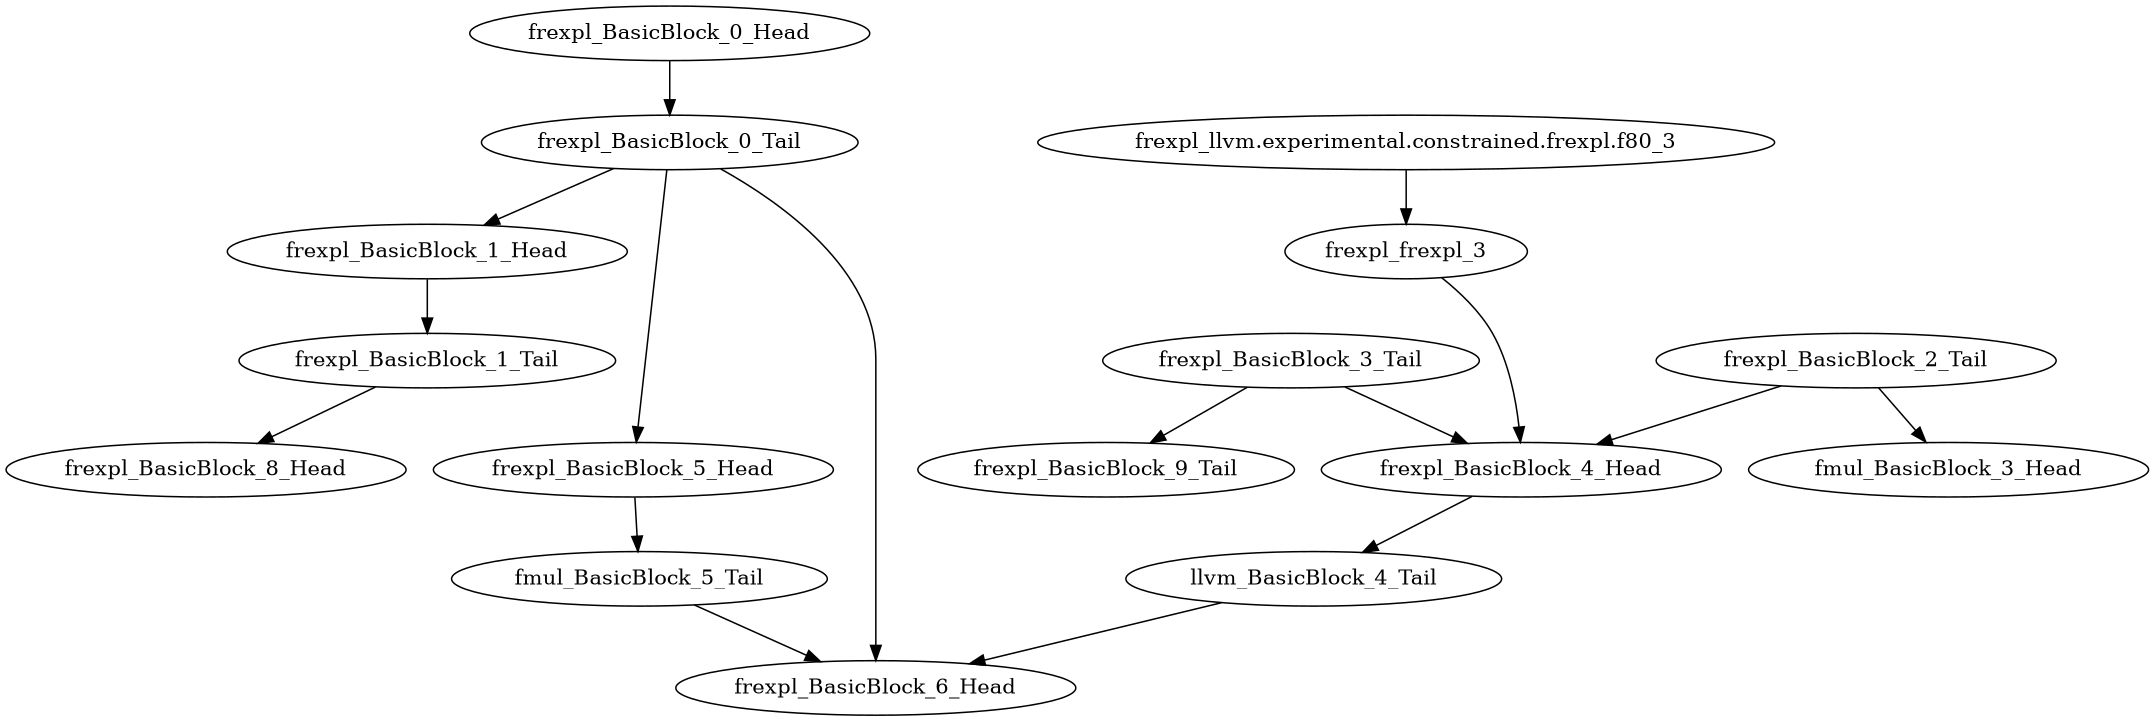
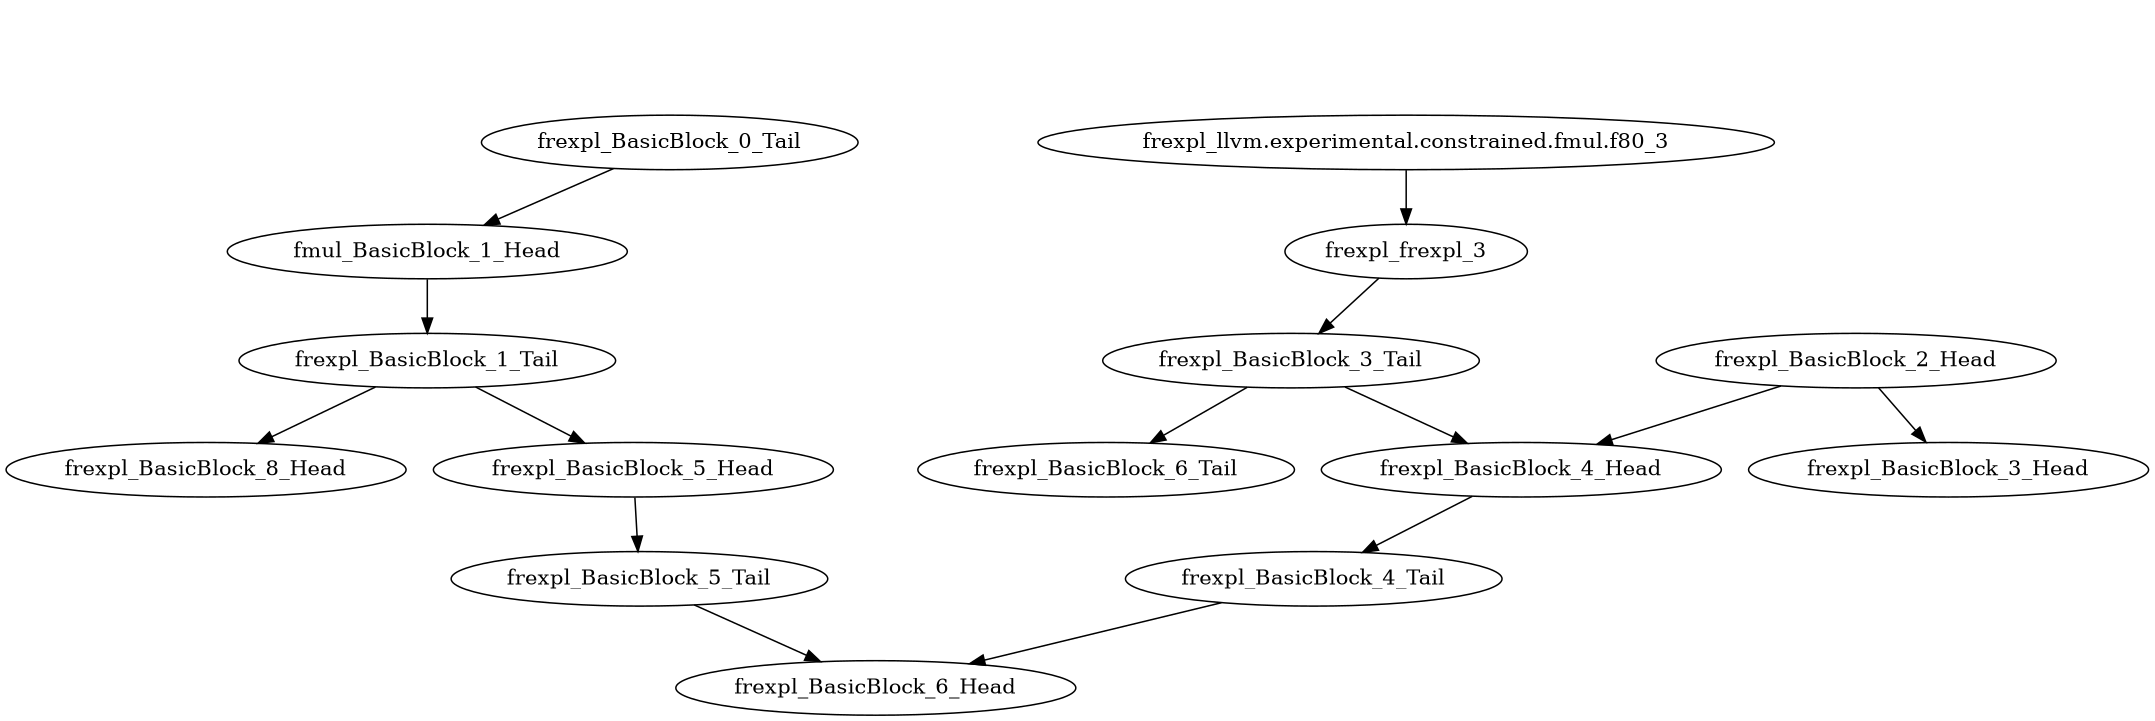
node "frexpl_BasicBlock_0_Head": removed
node "frexpl_llvm.experimental.constrained.frexpl.f80_3": label "frexpl_llvm.experimental.constrained.frexpl.f80_3" -> "frexpl_llvm.experimental.constrained.fmul.f80_3"
node "frexpl_BasicBlock_1_Head": label "frexpl_BasicBlock_1_Head" -> "fmul_BasicBlock_1_Head"
edge "frexpl_BasicBlock_0_Tail" -> "frexpl_BasicBlock_5_Head": now "frexpl_BasicBlock_1_Tail" -> "frexpl_BasicBlock_5_Head"
edge "frexpl_frexpl_3" -> "frexpl_BasicBlock_4_Head": now "frexpl_frexpl_3" -> "frexpl_BasicBlock_3_Tail"
node "frexpl_BasicBlock_2_Tail": label "frexpl_BasicBlock_2_Tail" -> "frexpl_BasicBlock_2_Head"
edge "frexpl_BasicBlock_0_Tail" -> "frexpl_BasicBlock_6_Head": removed
node "frexpl_BasicBlock_9_Tail": label "frexpl_BasicBlock_9_Tail" -> "frexpl_BasicBlock_6_Tail"
node "fmul_BasicBlock_3_Head": label "fmul_BasicBlock_3_Head" -> "frexpl_BasicBlock_3_Head"
node "fmul_BasicBlock_5_Tail": label "fmul_BasicBlock_5_Tail" -> "frexpl_BasicBlock_5_Tail"
node "llvm_BasicBlock_4_Tail": label "llvm_BasicBlock_4_Tail" -> "frexpl_BasicBlock_4_Tail"
